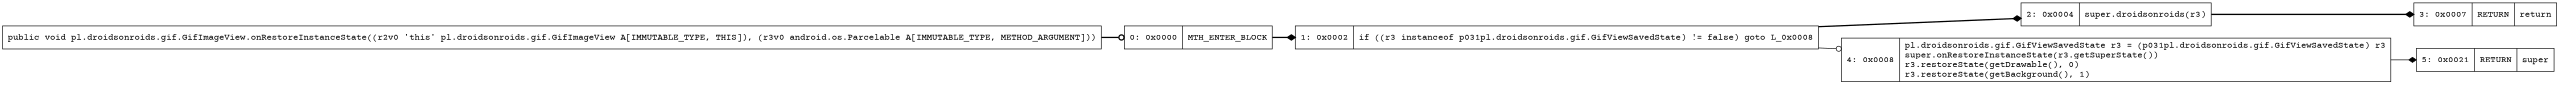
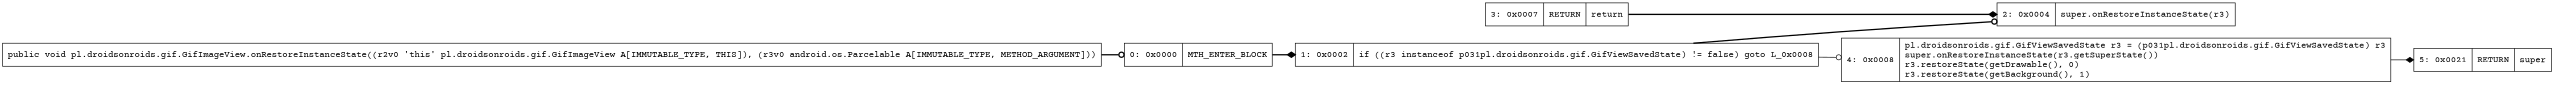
node "2: 0x0004": text "super.droidsonroids(r3)" -> "super.onRestoreInstanceState(r3)"
edge "2: 0x0004" -> "3: 0x0007": reversed
edge "1: 0x0002" -> "2: 0x0004": arrowhead diamond -> odot
